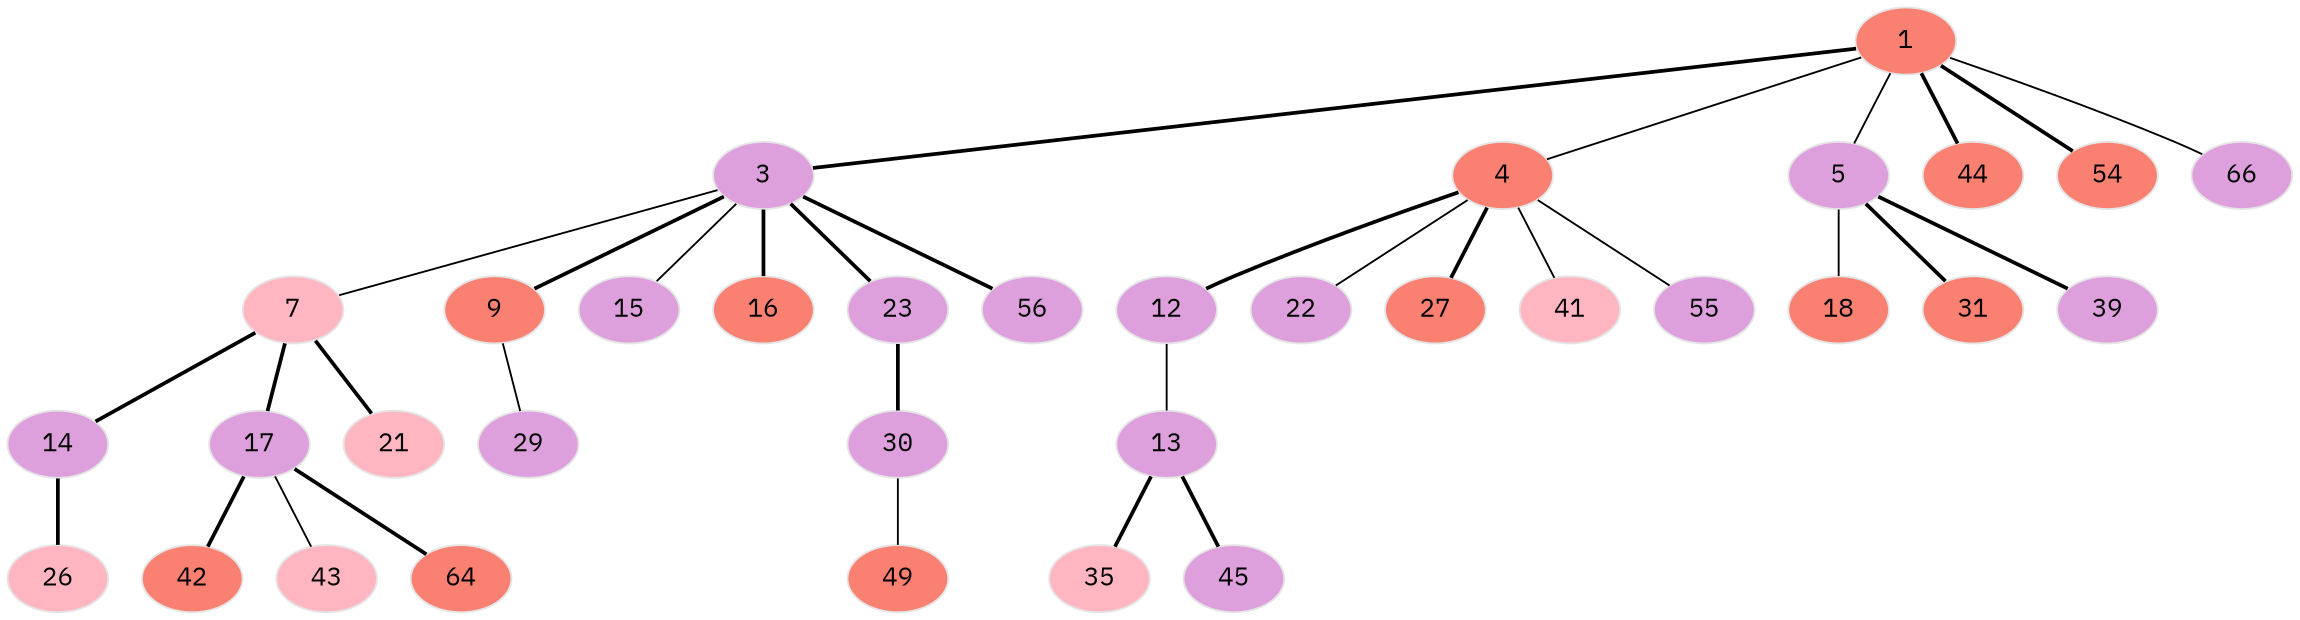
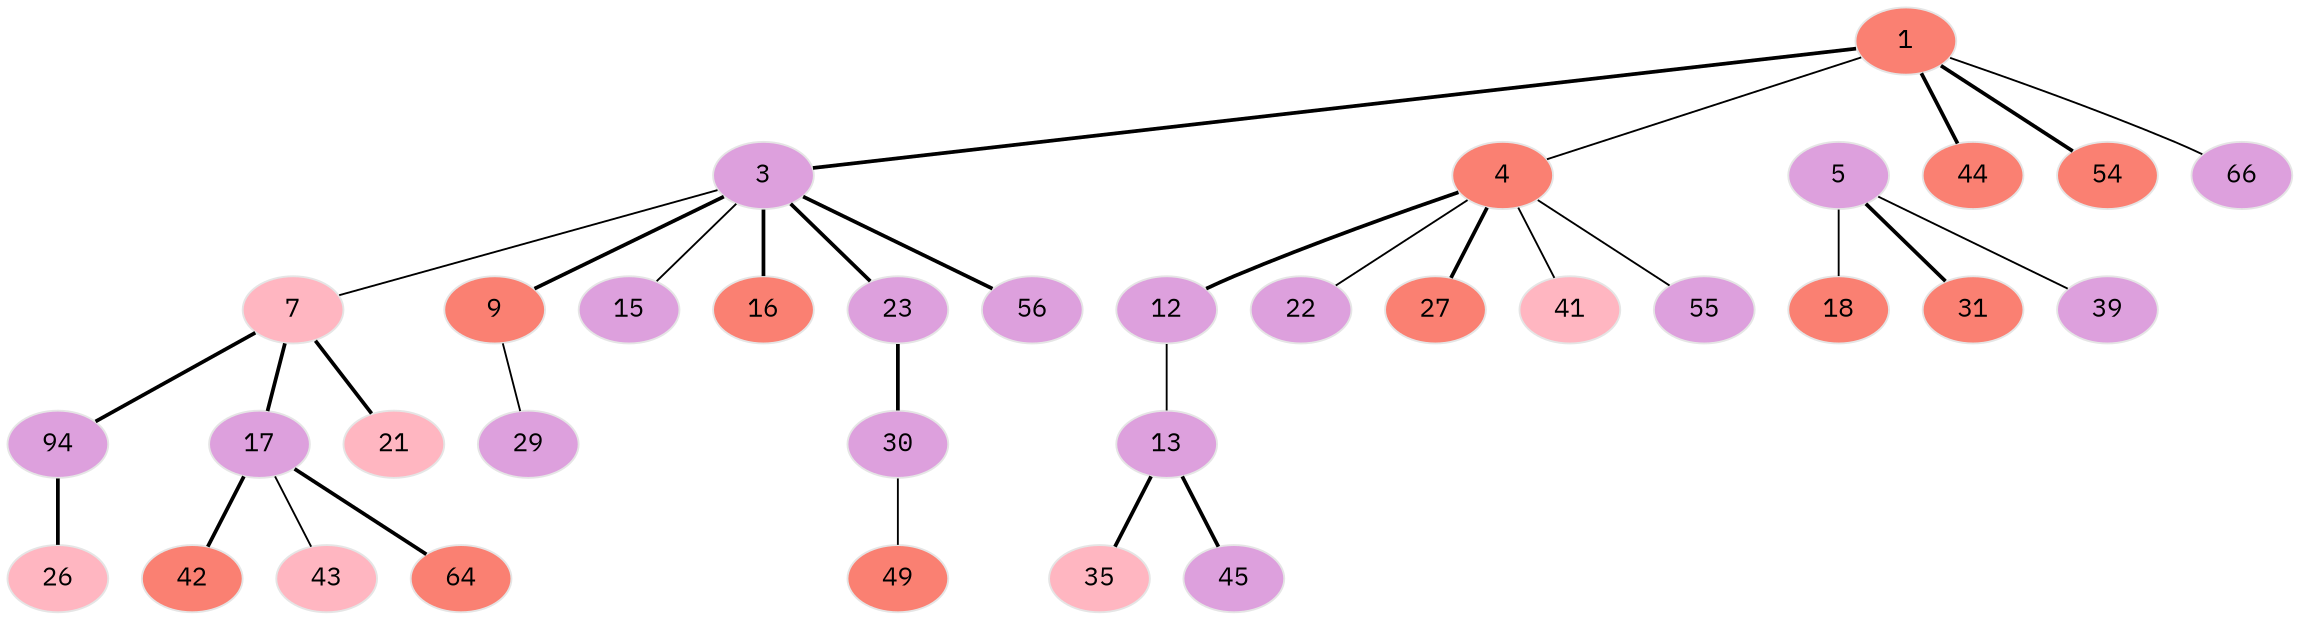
edge "1" -- "5": removed
edge "5" -- "39": style bold -> solid
node "14": label "14" -> "94"
